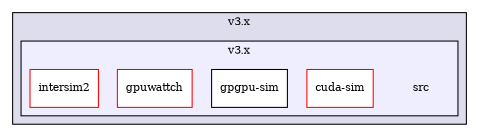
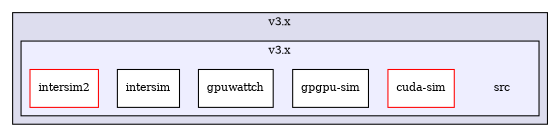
node "intersim": added
node "gpuwattch": color red -> black
